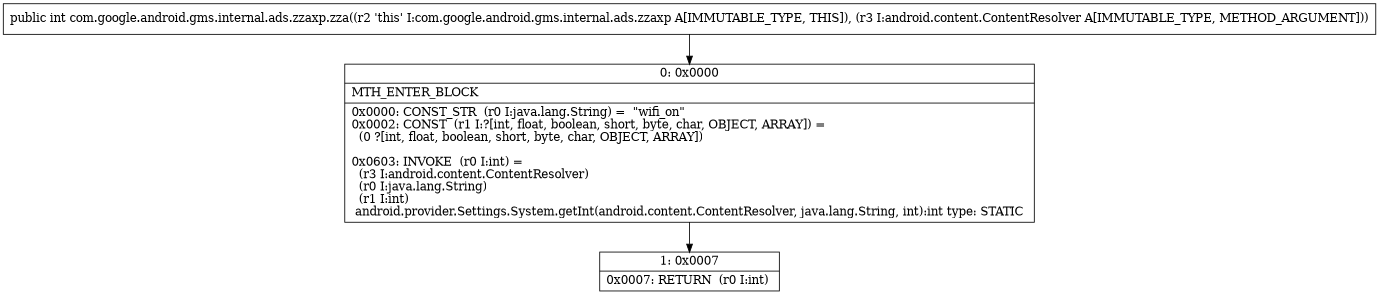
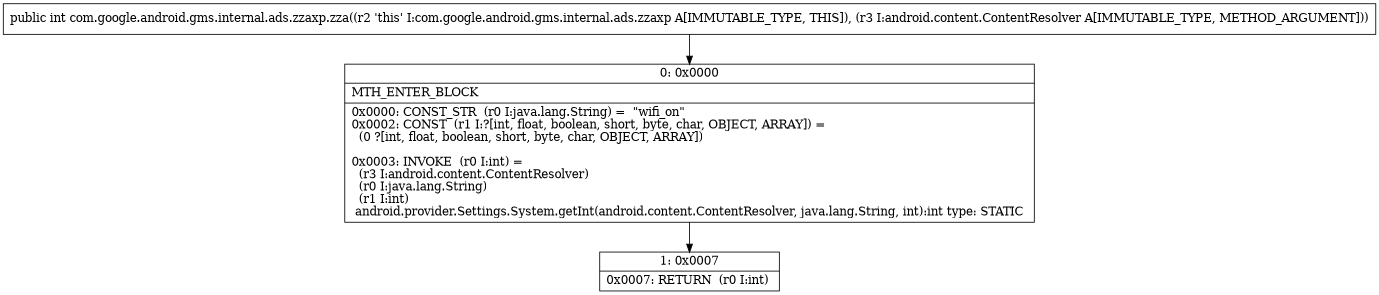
node "0: 0x0000": text "0x0603: INVOKE  (r0 I:int) =" -> "0x0003: INVOKE  (r0 I:int) ="
